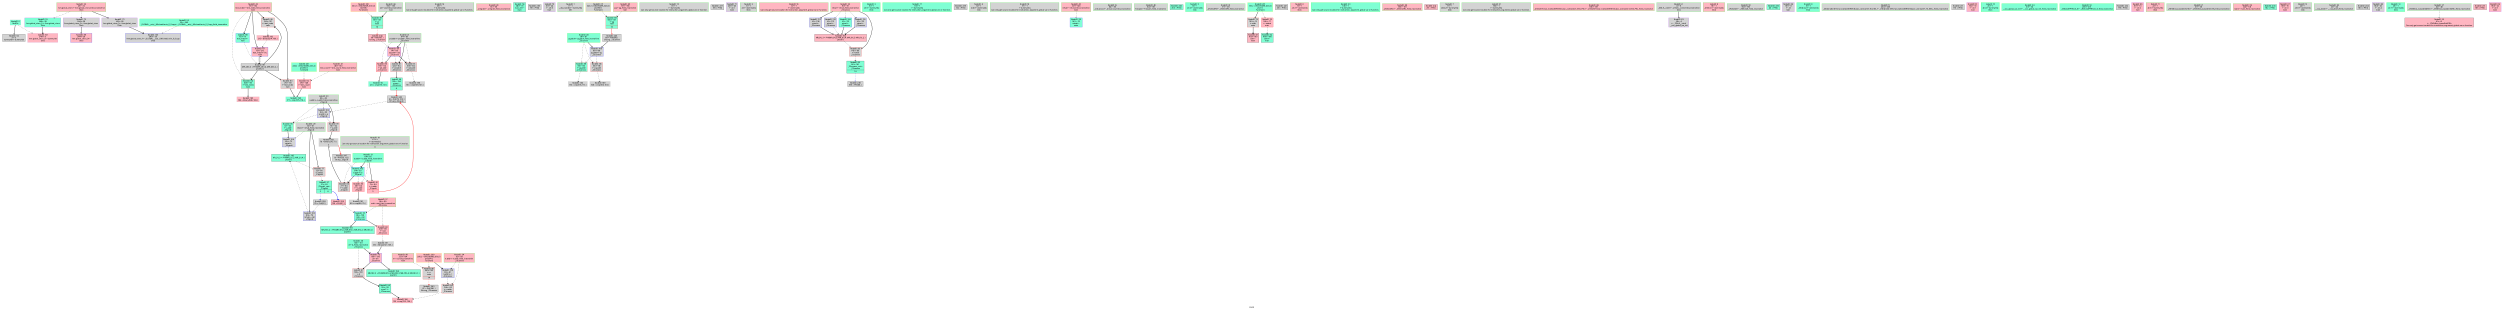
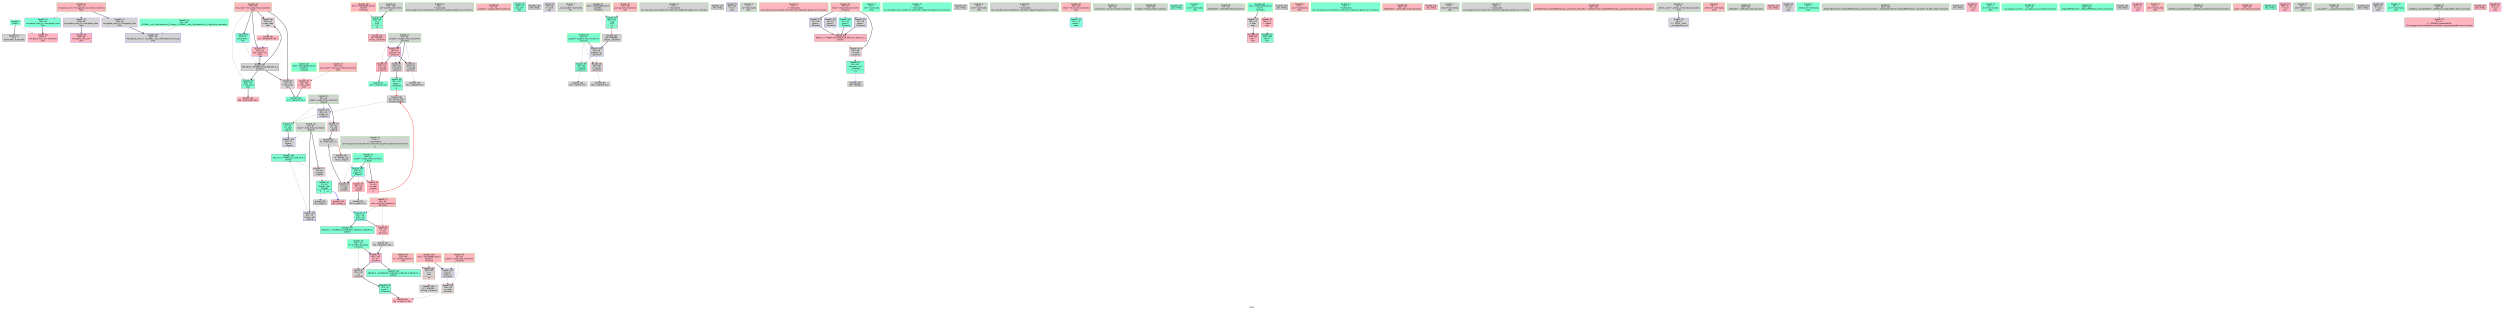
node "NodeID: 230": fillcolor aquamarine -> lightpink
